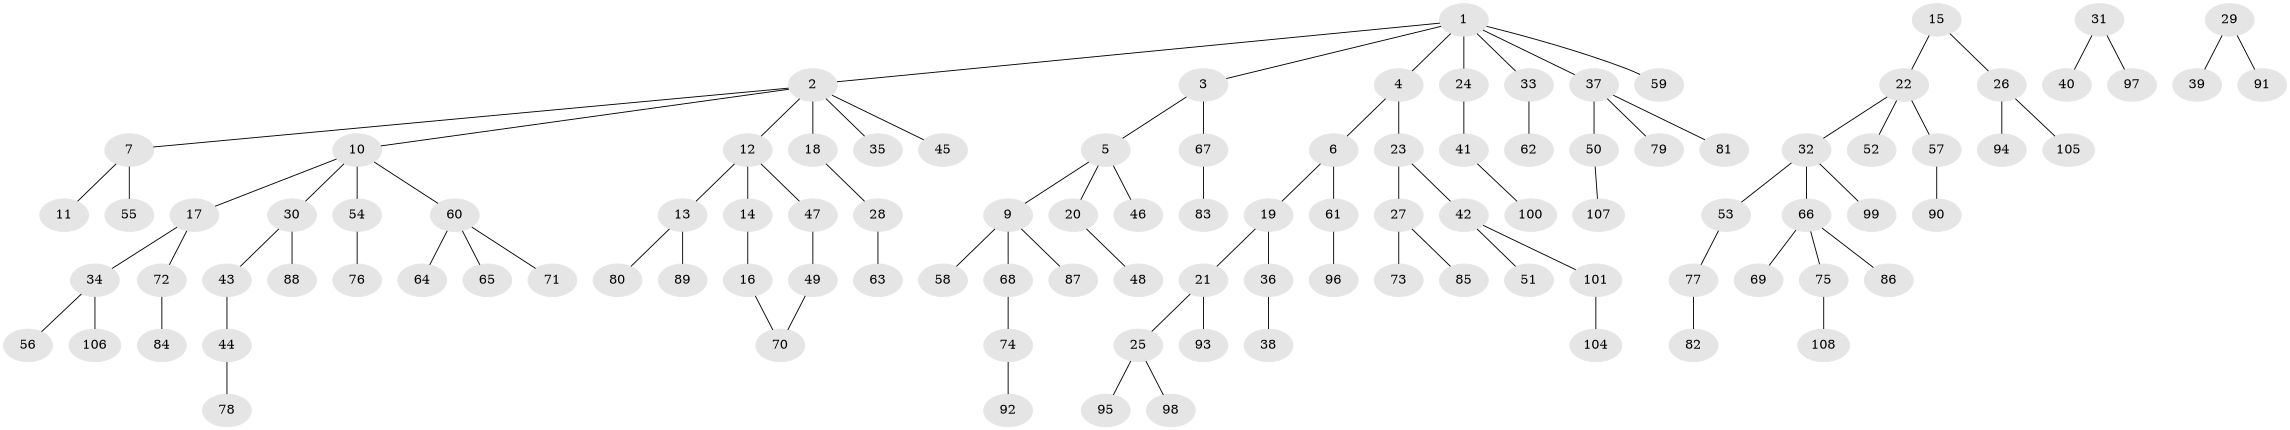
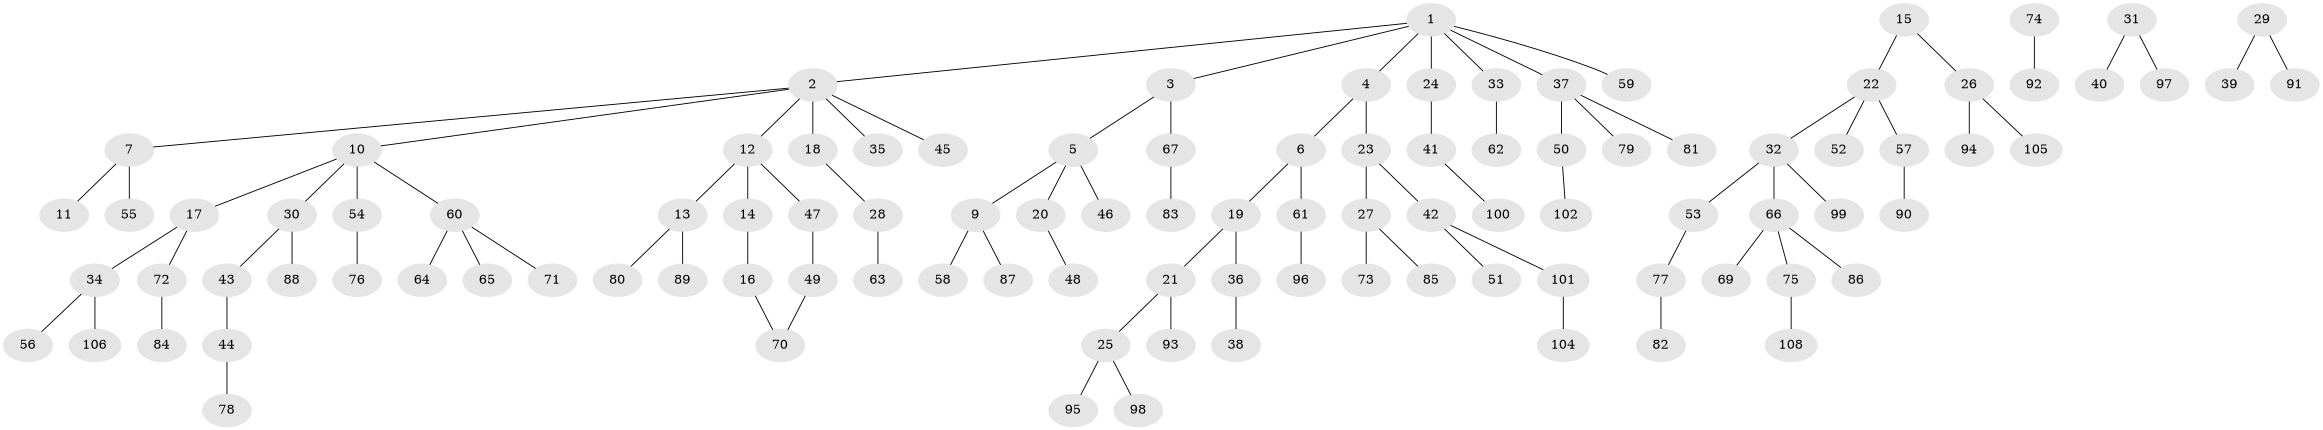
node "107": label "107" -> "102"
node "68": removed
